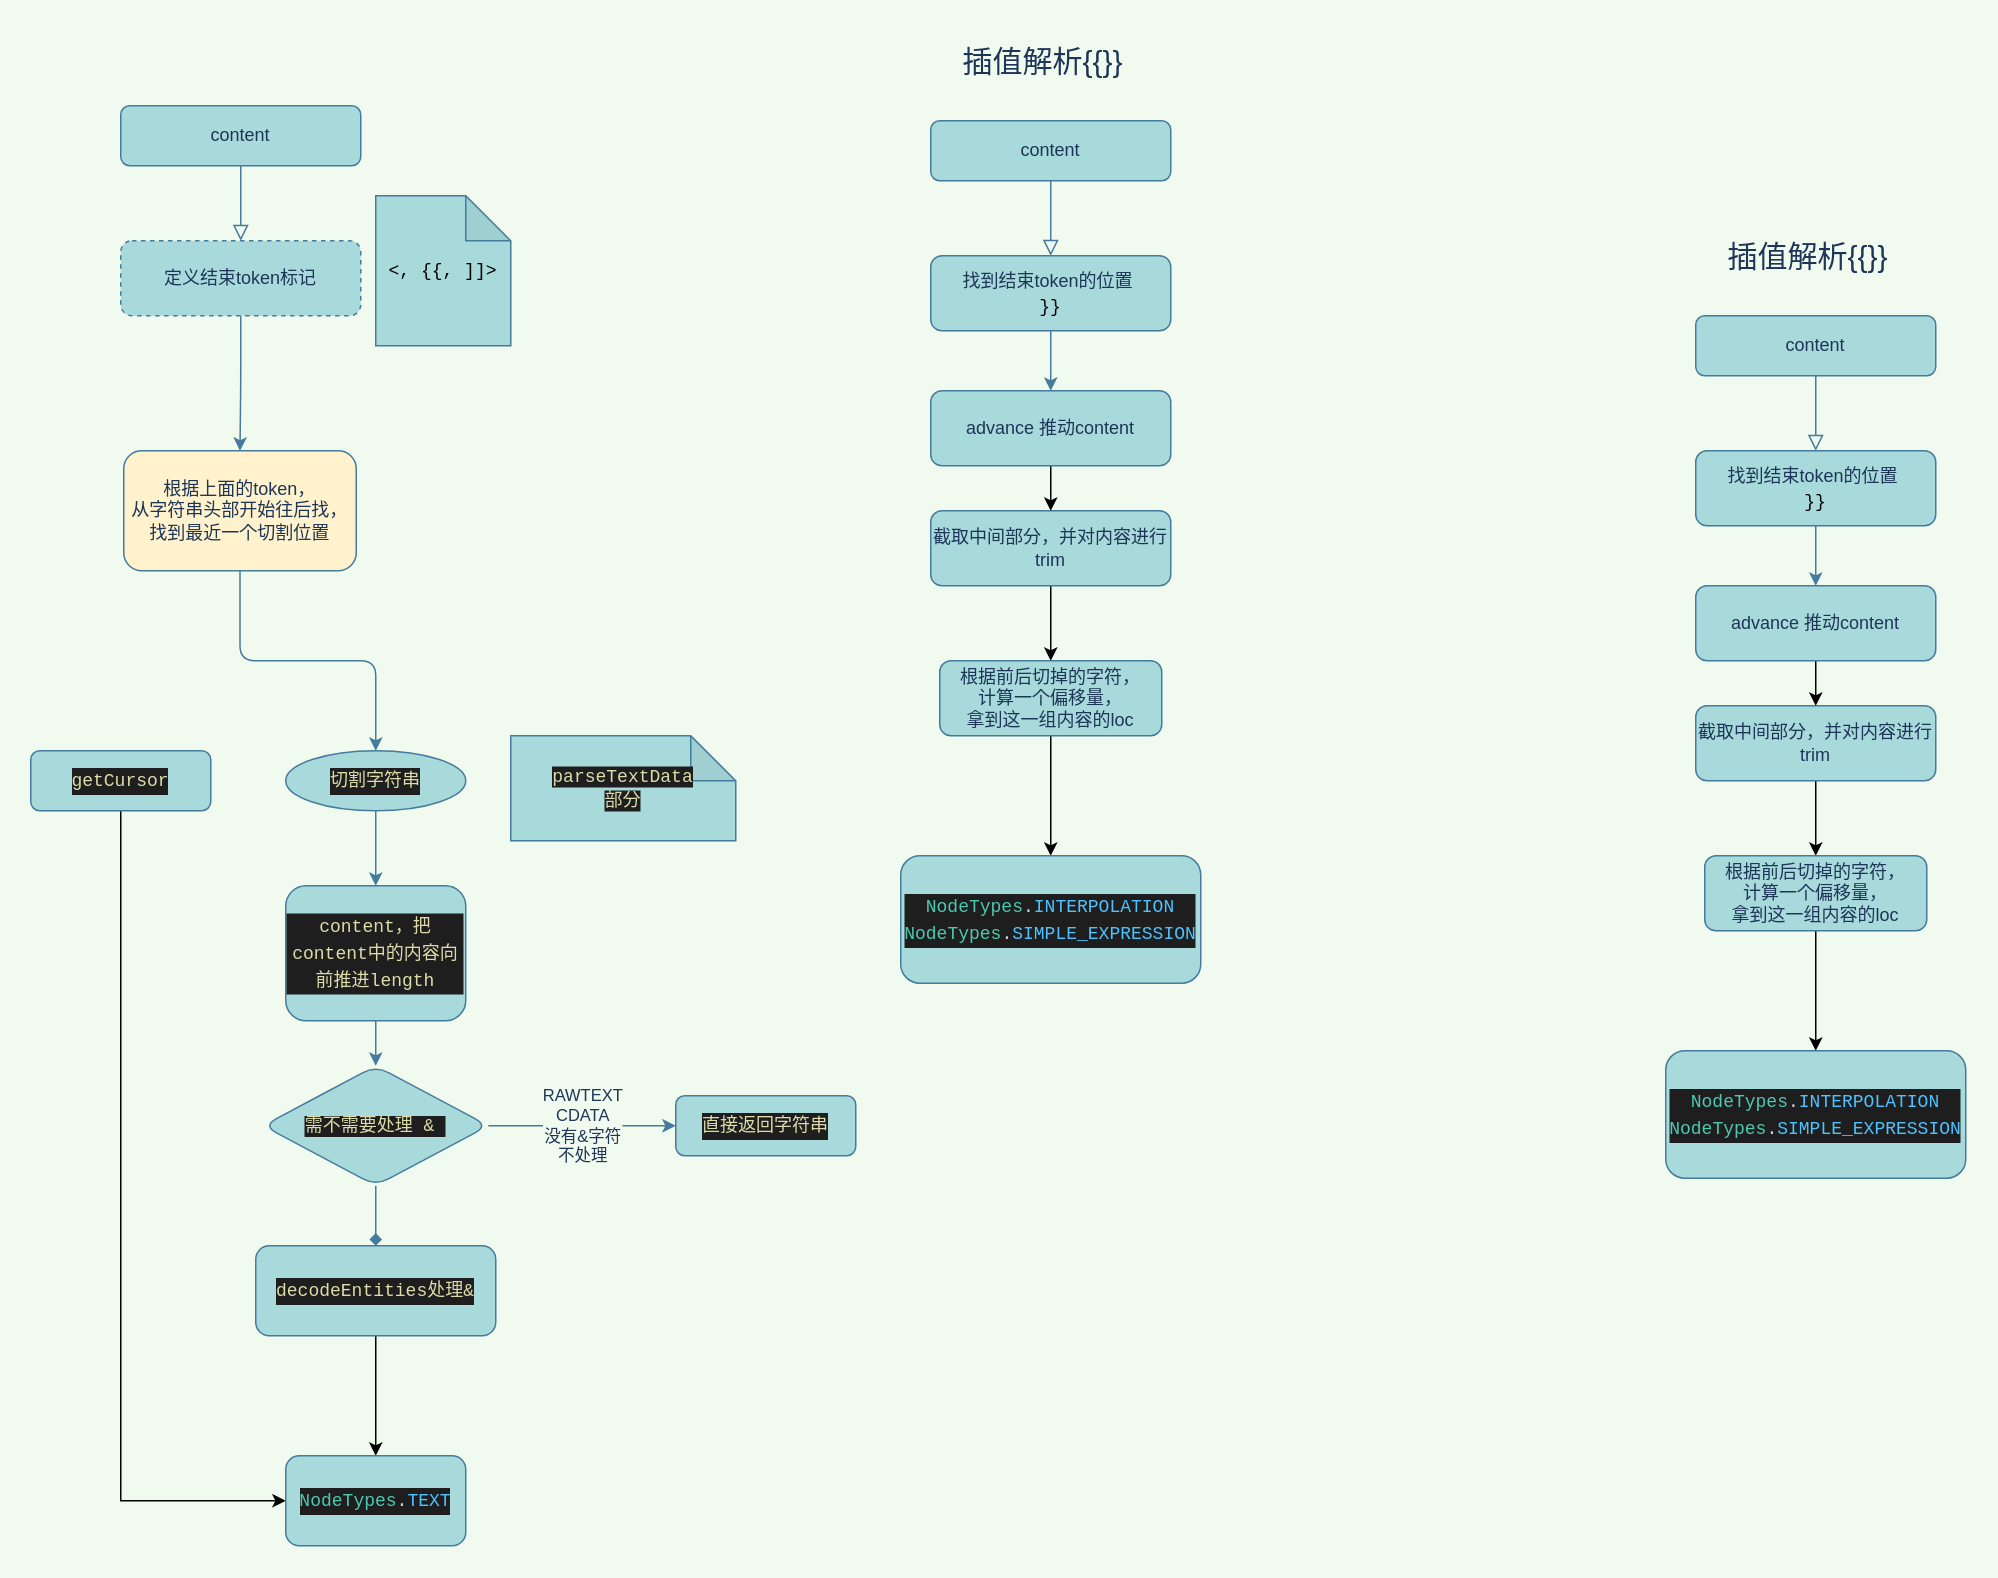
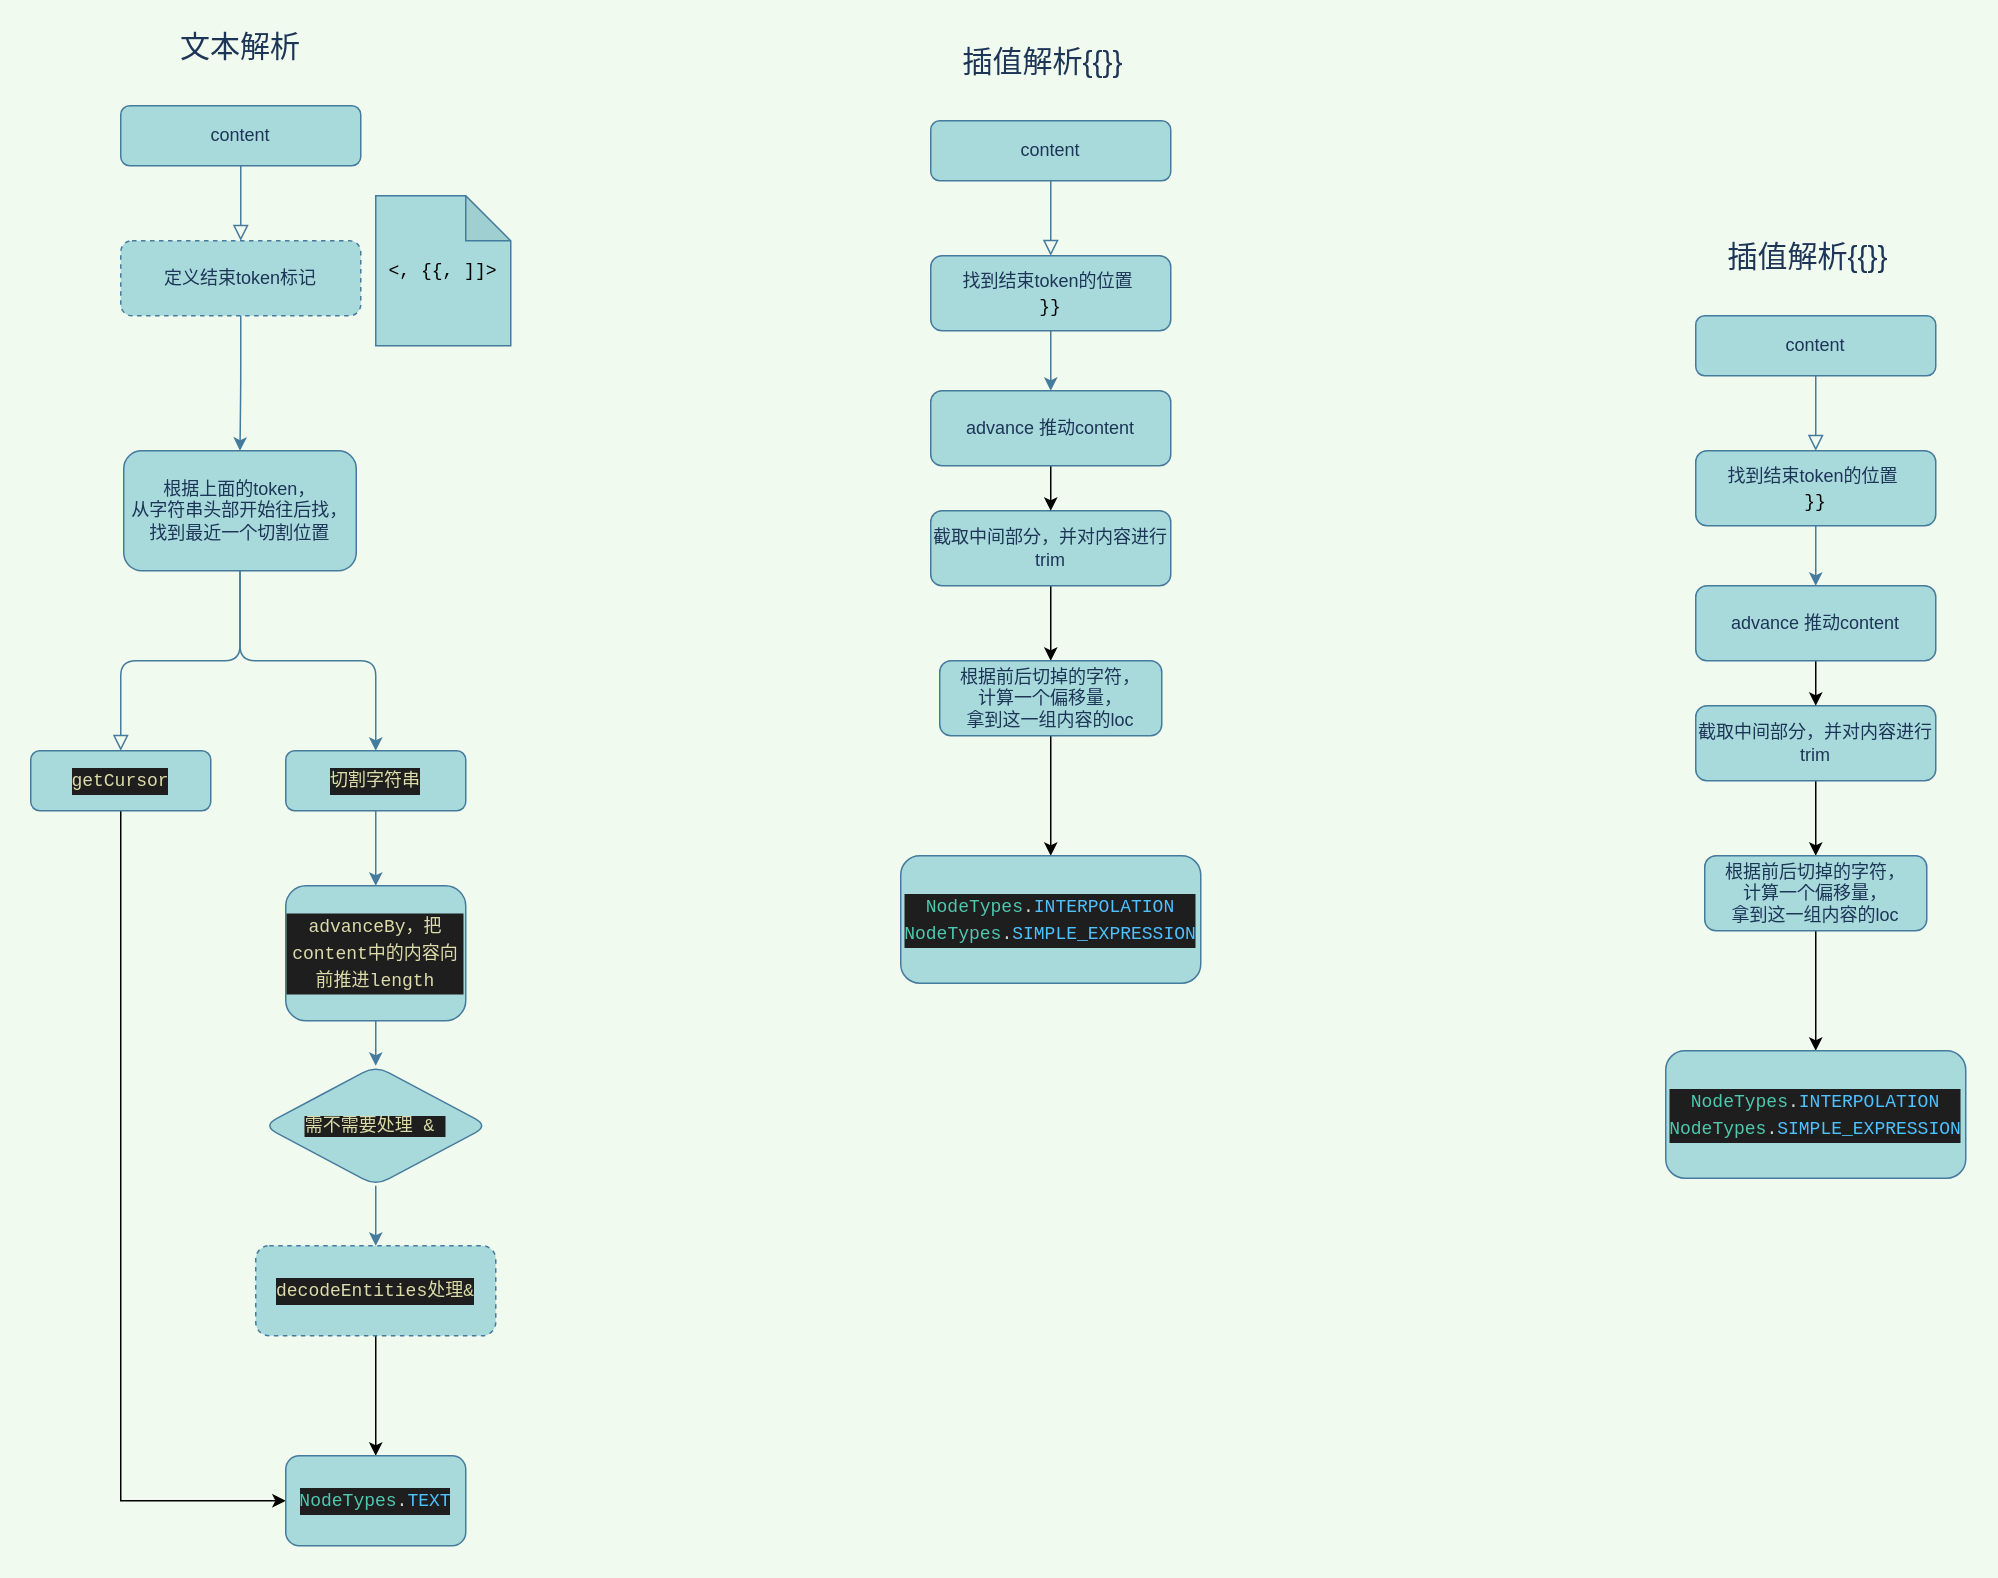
node "文本解析": added
node "根据上面的token， 从字符串头部开始往后找，找到最近一个切割位置": fillcolor #fff2cc -> #a8dadc
edge "根据上面的token， 从字符串头部开始往后找，找到最近一个切割位置" -> "getCursor": added
node "切割字符串": shape ellipse -> rounded rectangle
node "parseTextData 部分": removed
node "content，把content中的内容向前推进length": label "content，把content中的内容向前推进length" -> "advanceBy，把content中的内容向前推进length"
edge "需不需要处理 &" -> "直接返回字符串": removed, label "RAWTEXT CDATA 没有&字符 不处理"
node "直接返回字符串": removed
edge "需不需要处理 &" -> "decodeEntities处理&": arrowhead diamond -> classic
node "decodeEntities处理&": style solid -> dashed
